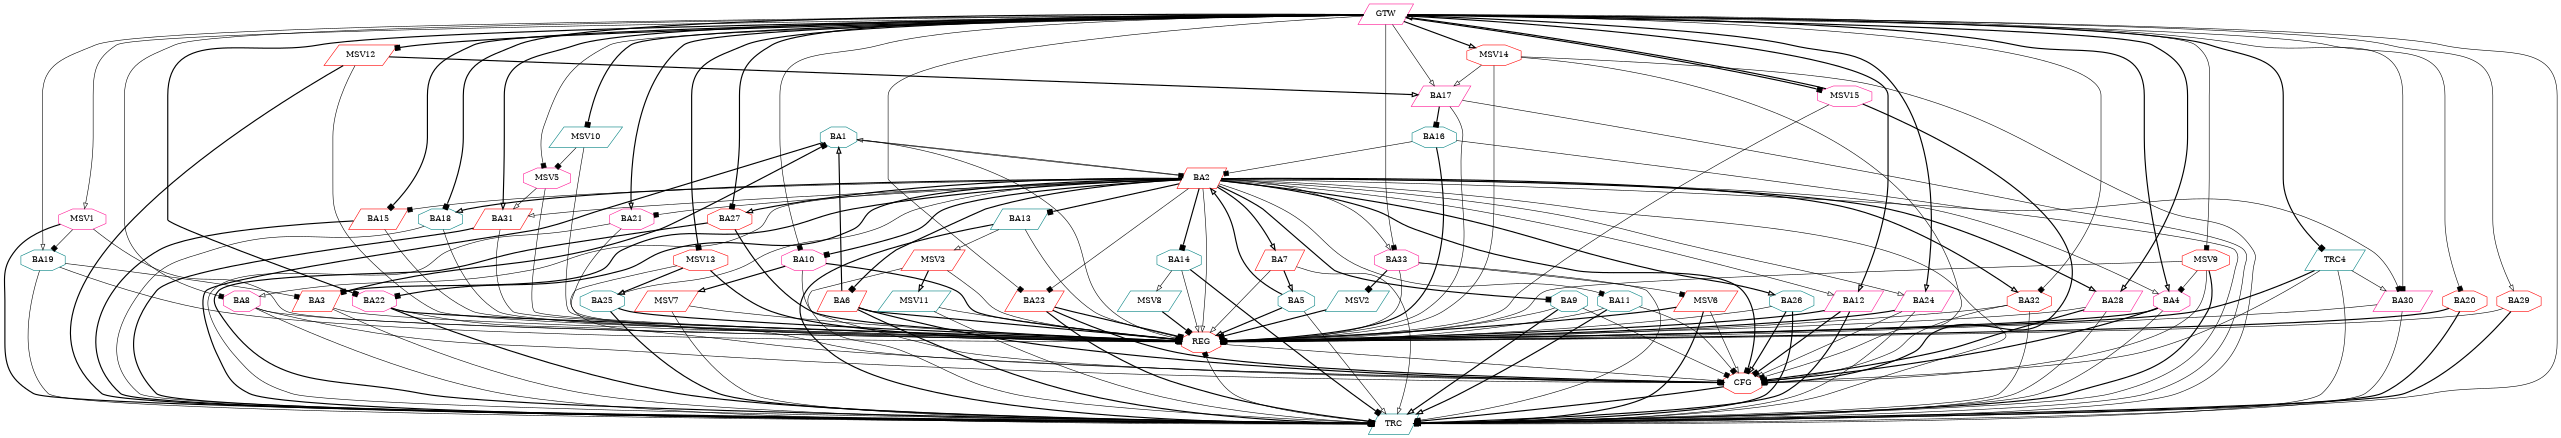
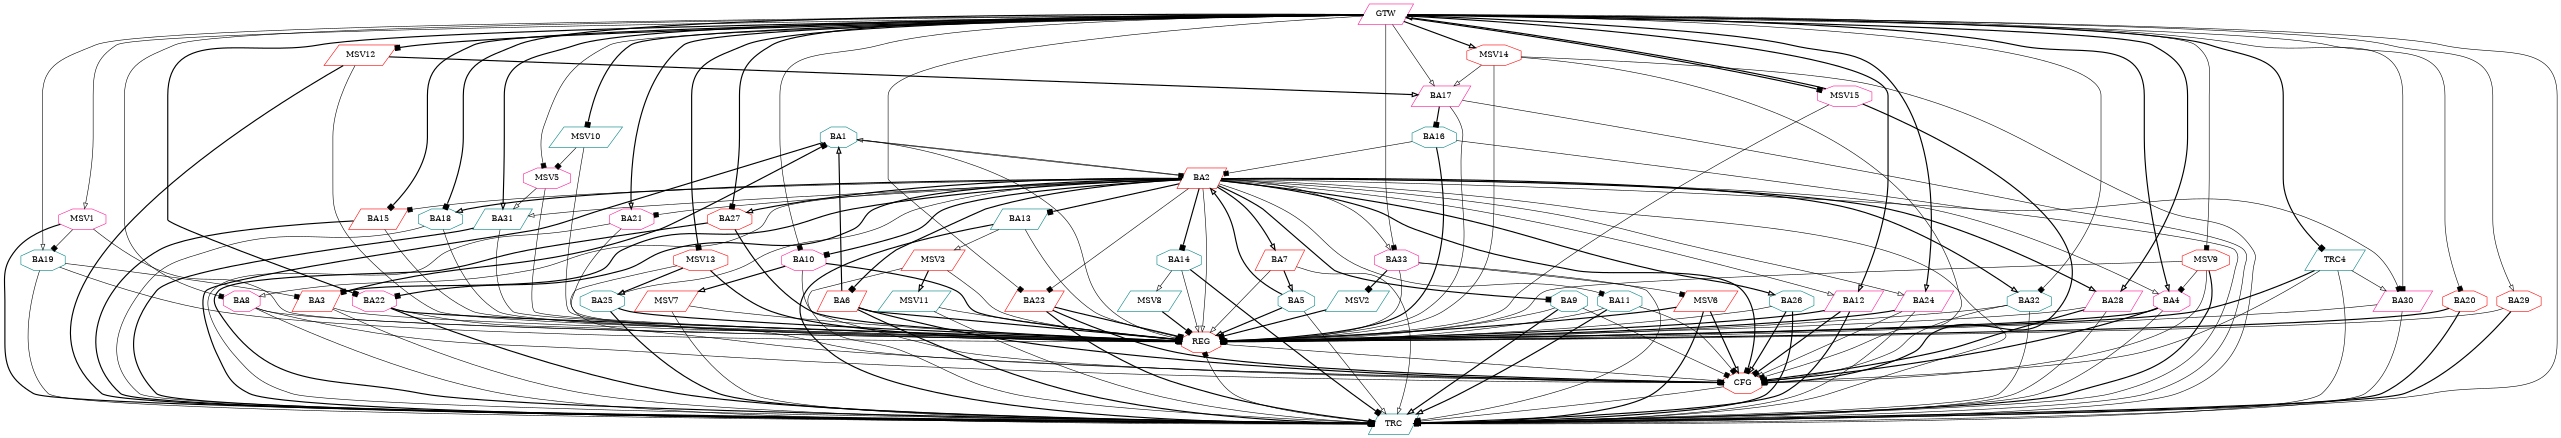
node "BA31": color red -> teal
node "BA32": color red -> teal
edge "MSV6" -> "CFG": style solid -> bold
edge "CFG" -> "TRC": style bold -> solid
